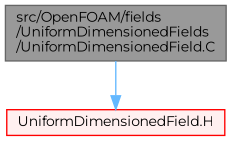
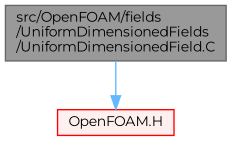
node "UniformDimensionedField.H": label "UniformDimensionedField.H" -> "OpenFOAM.H"
